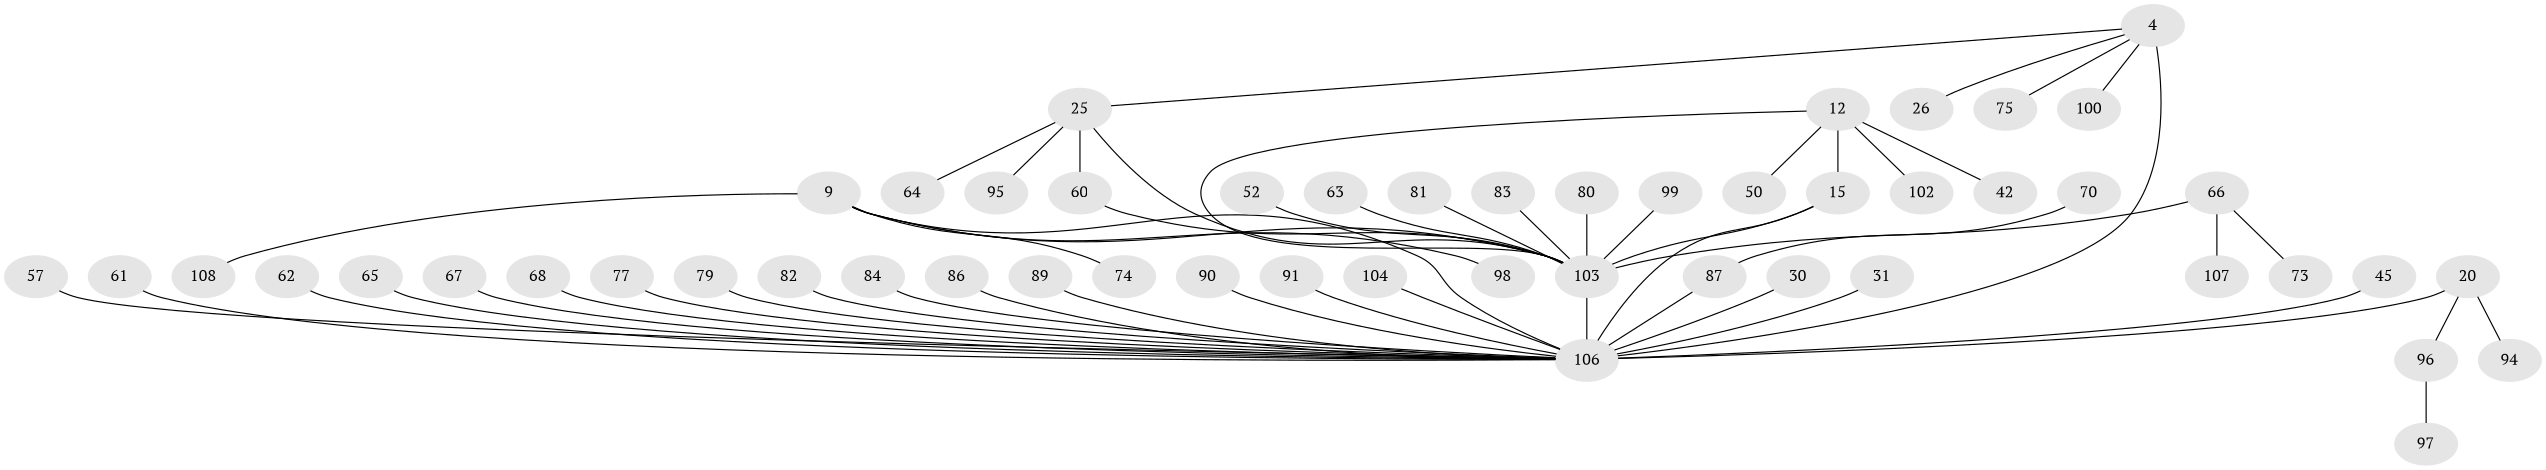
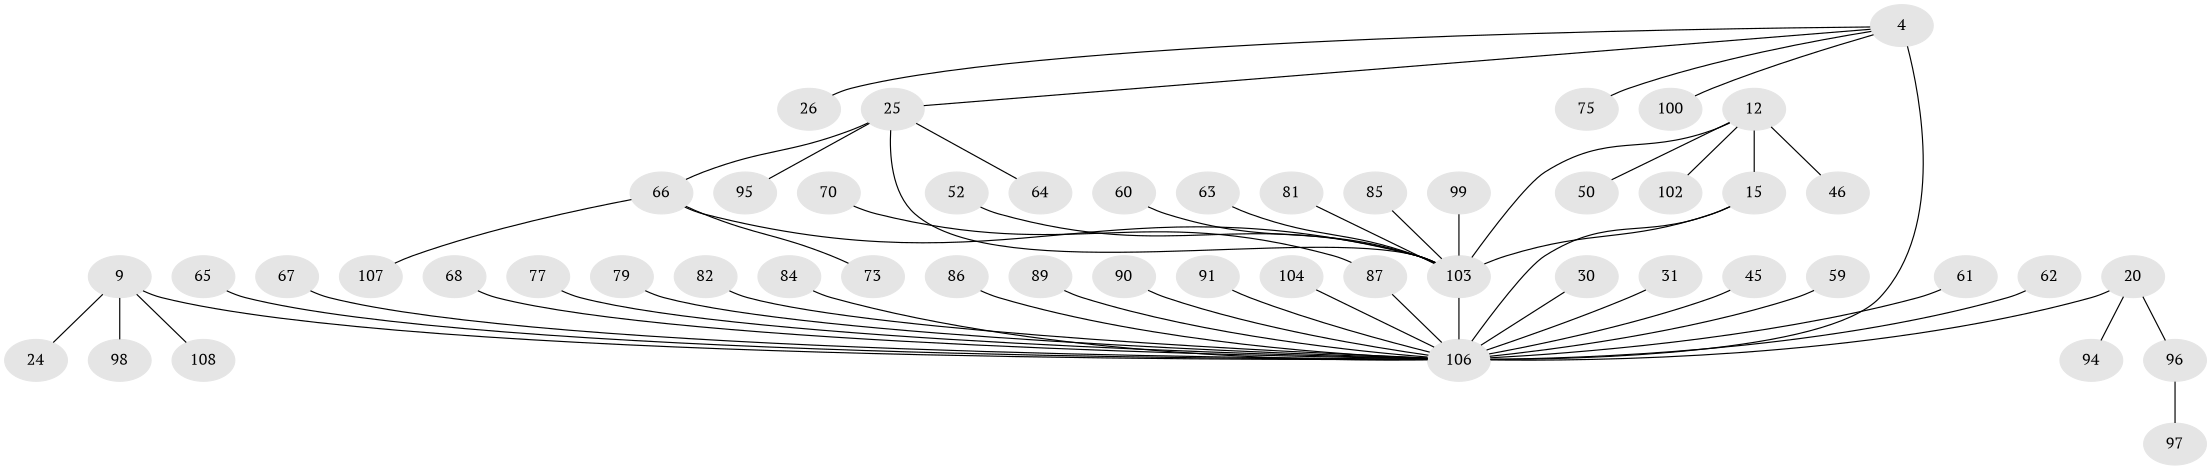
edge "25" -- "60": now "25" -- "66"
node "83": removed
node "80": label "80" -> "85"
node "42": label "42" -> "46"
edge "9" -- "103": removed
node "57": label "57" -> "59"
node "74": label "74" -> "24"
